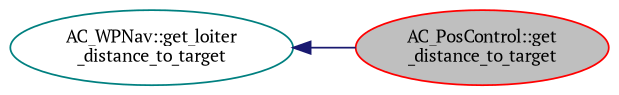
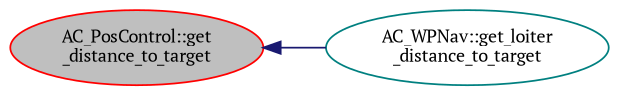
edge "AC_PosControl::get _distance_to_target" -> "AC_WPNav::get_loiter _distance_to_target": reversed
